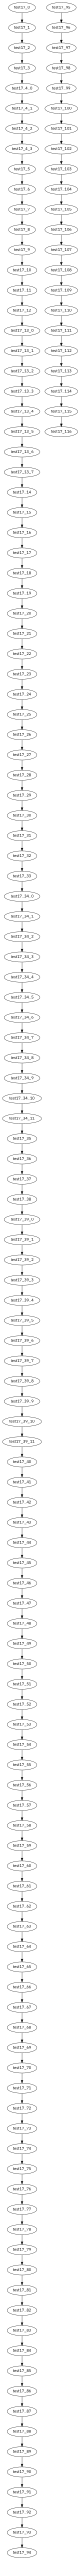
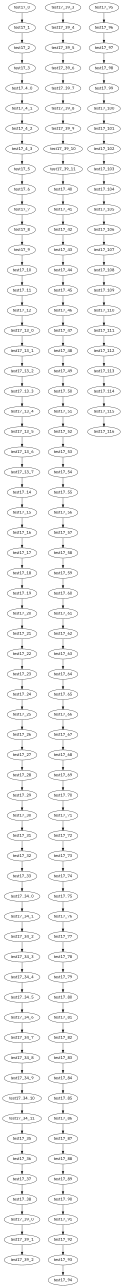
edge "test17_39_2" -> "test17_39_3": removed
